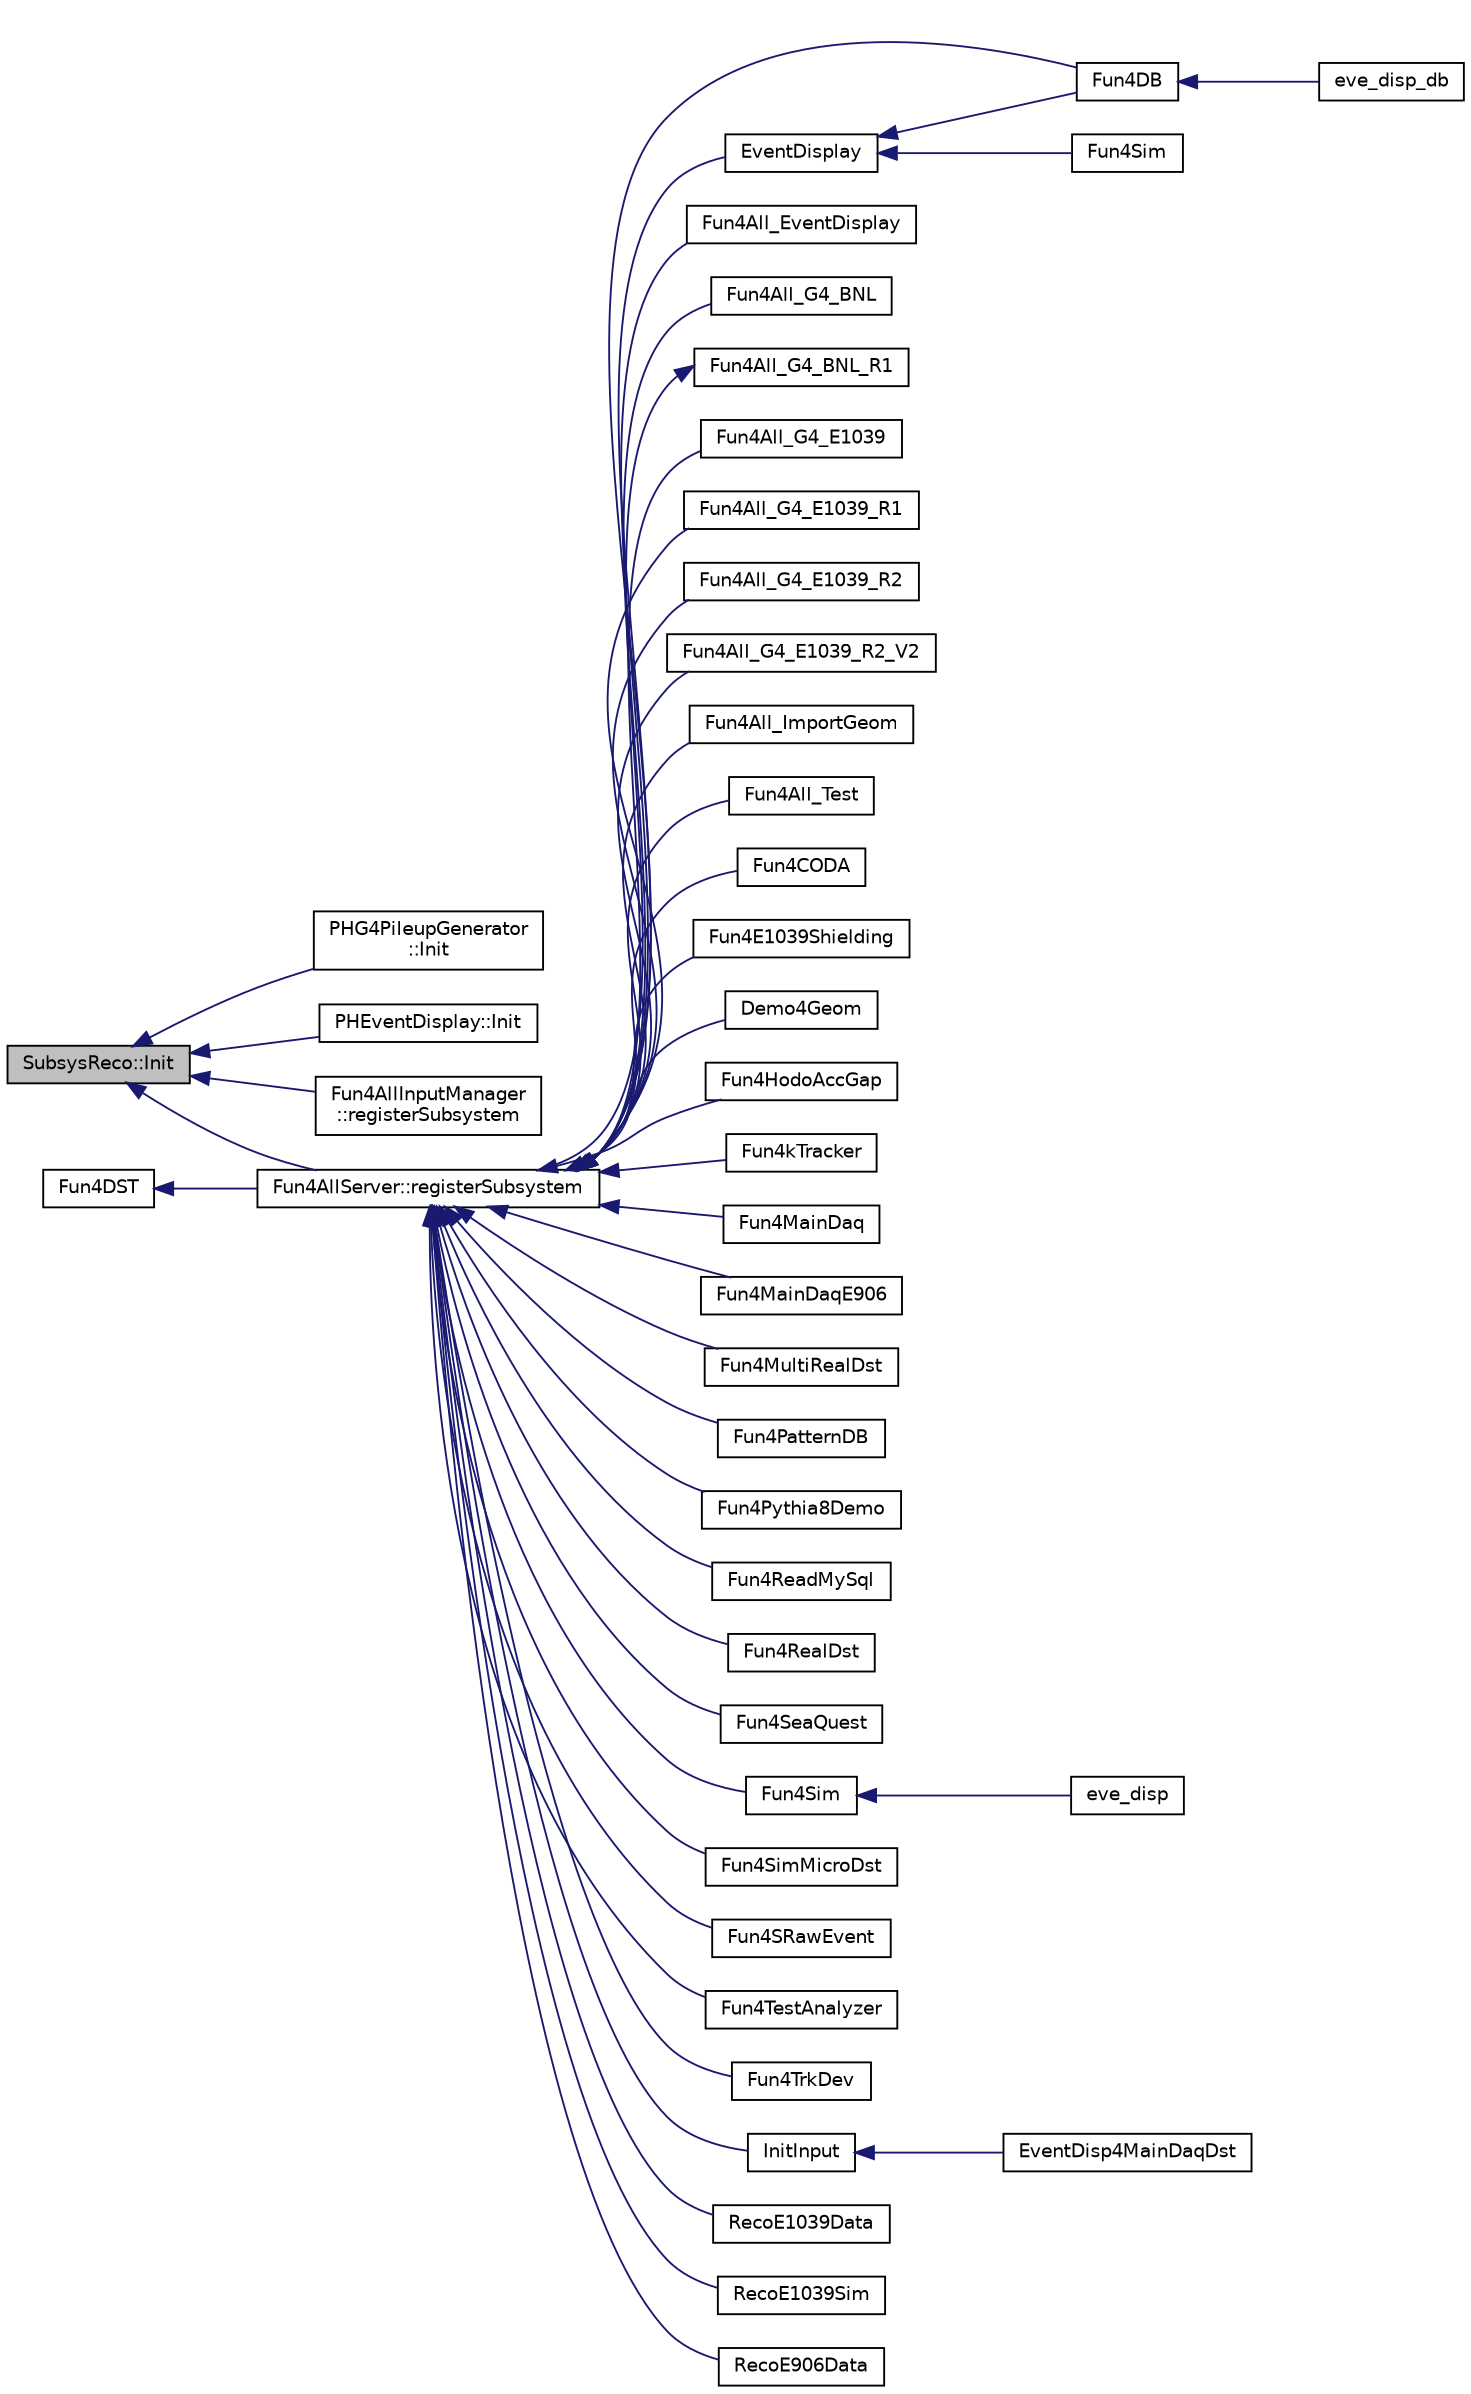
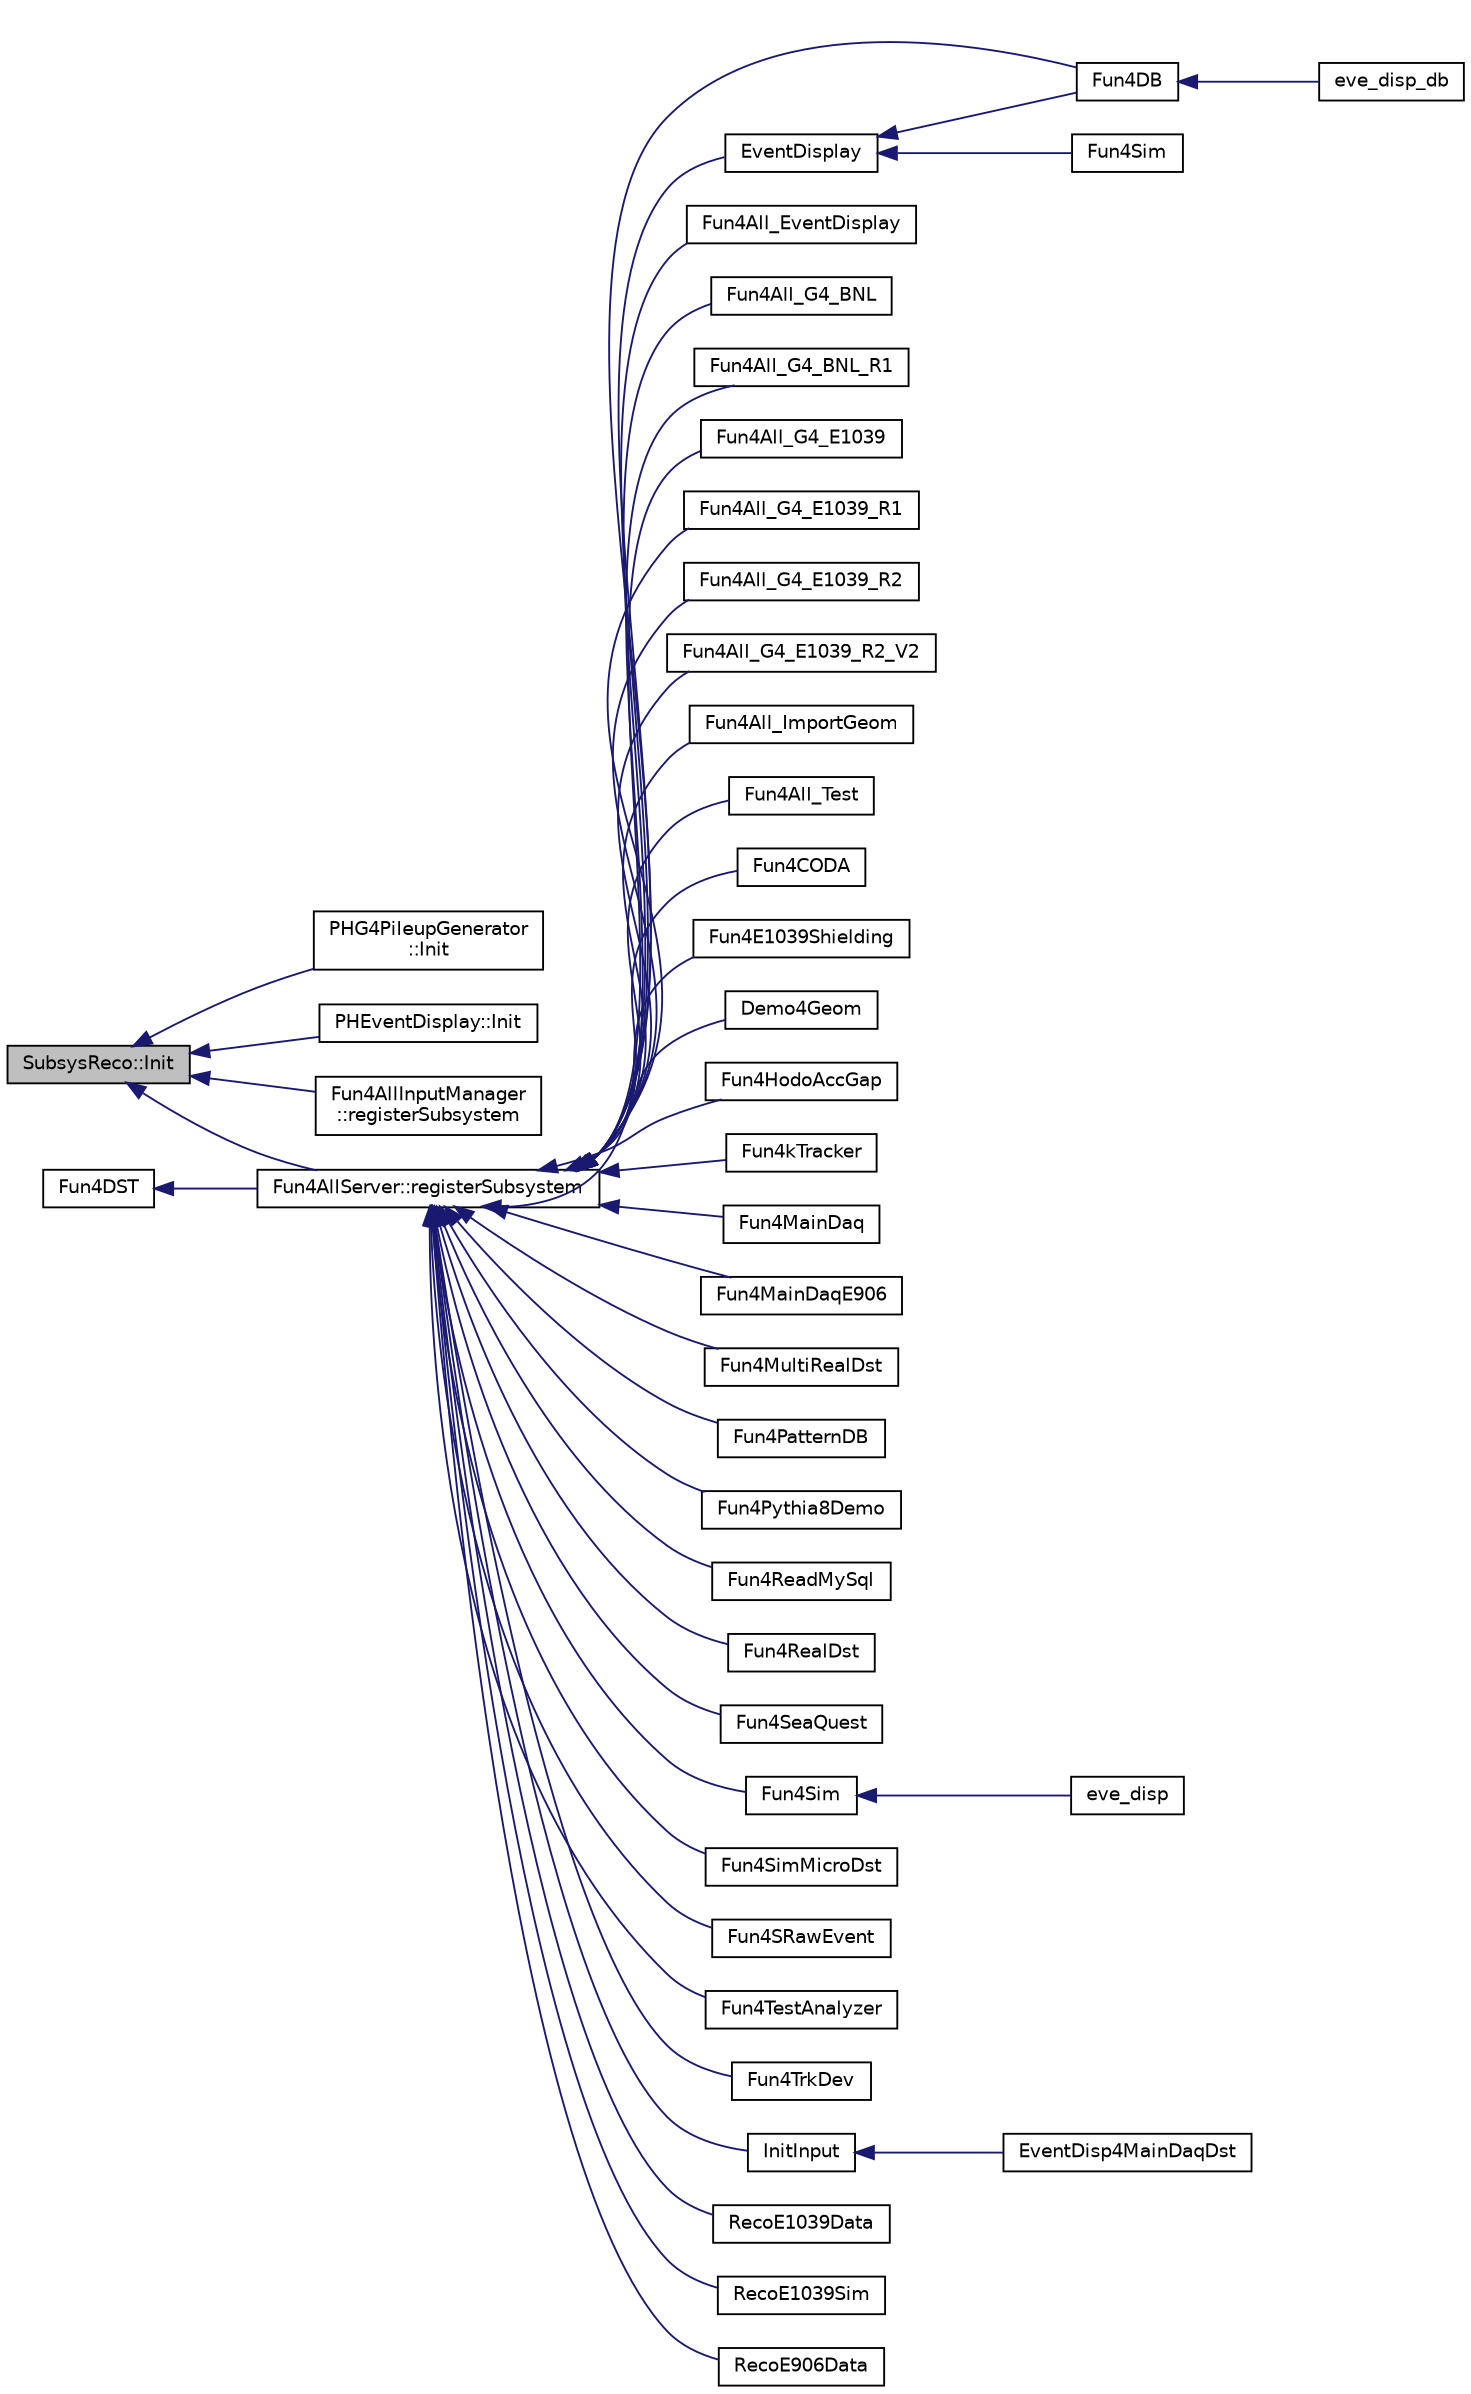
edge "Fun4AllServer::registerSubsystem" -> "Fun4All_G4_BNL_R1": reversed
